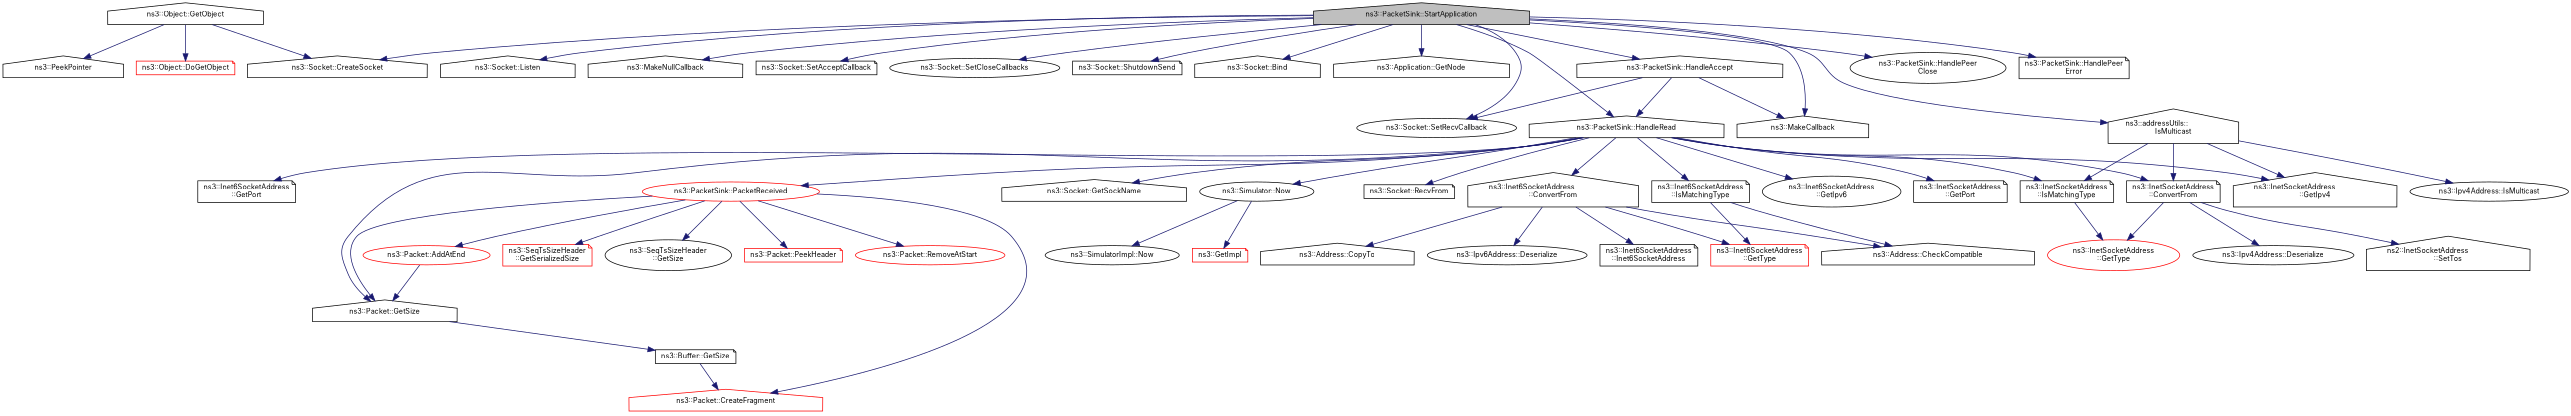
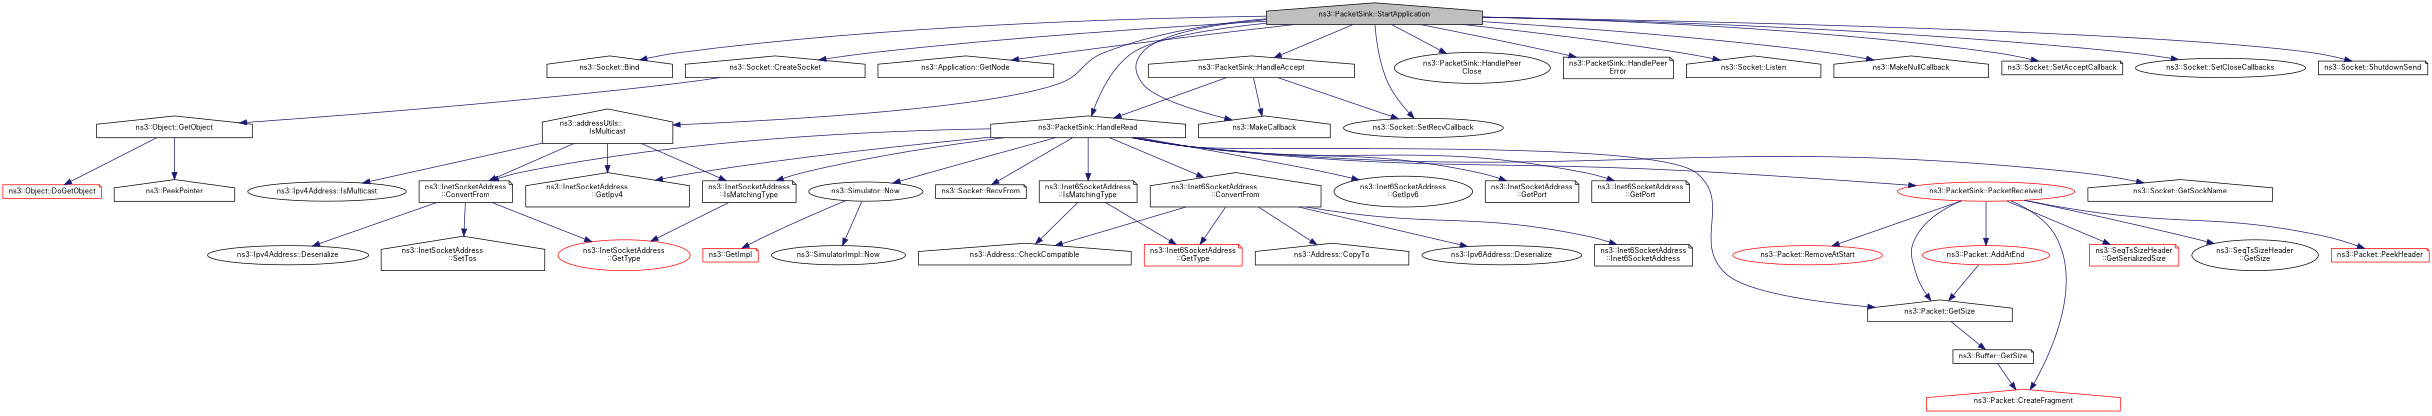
edge "ns3::Object::GetObject" -> "ns3::Socket::CreateSocket": reversed
node "ns2::InetSocketAddress ::SetTos": label "ns2::InetSocketAddress ::SetTos" -> "ns3::InetSocketAddress ::SetTos"
